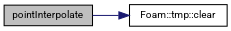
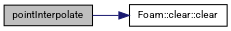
node "Foam::tmp::clear": label "Foam::tmp::clear" -> "Foam::clear::clear"
